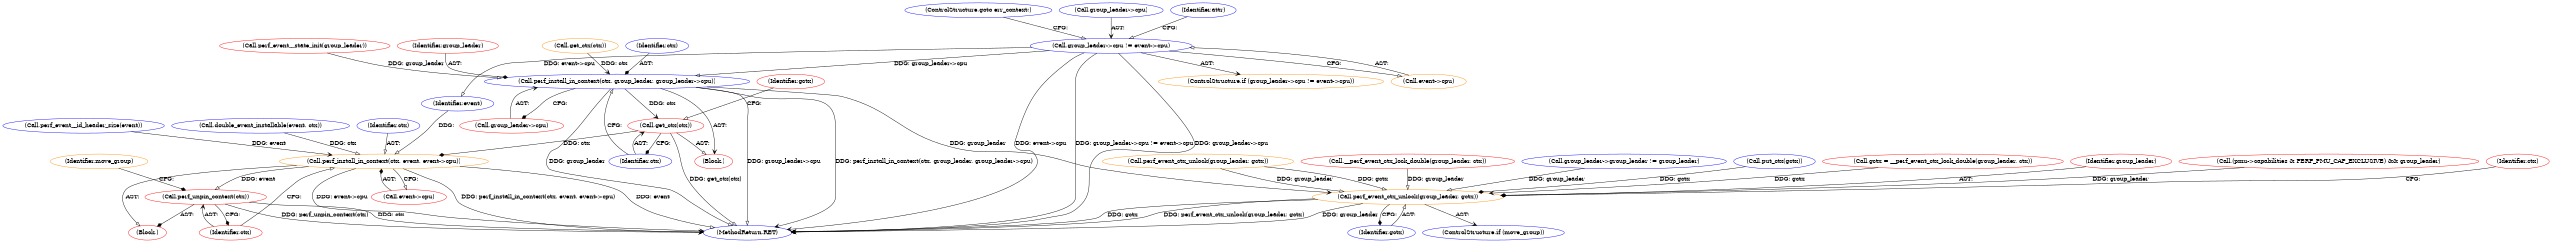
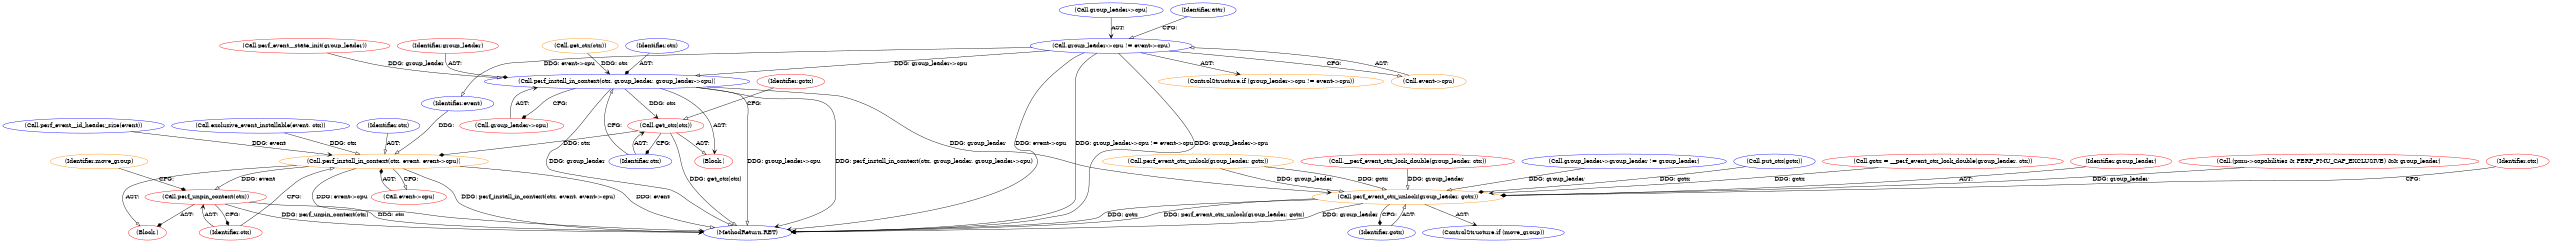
node "(ControlStructure,goto err_context;)": removed
node "(Call,double_event_installable(event, ctx))": label "(Call,double_event_installable(event, ctx))" -> "(Call,exclusive_event_installable(event, ctx))"
